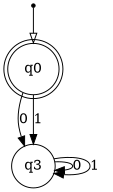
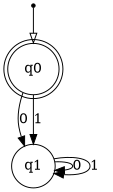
node "q3": label "q3" -> "q1"
